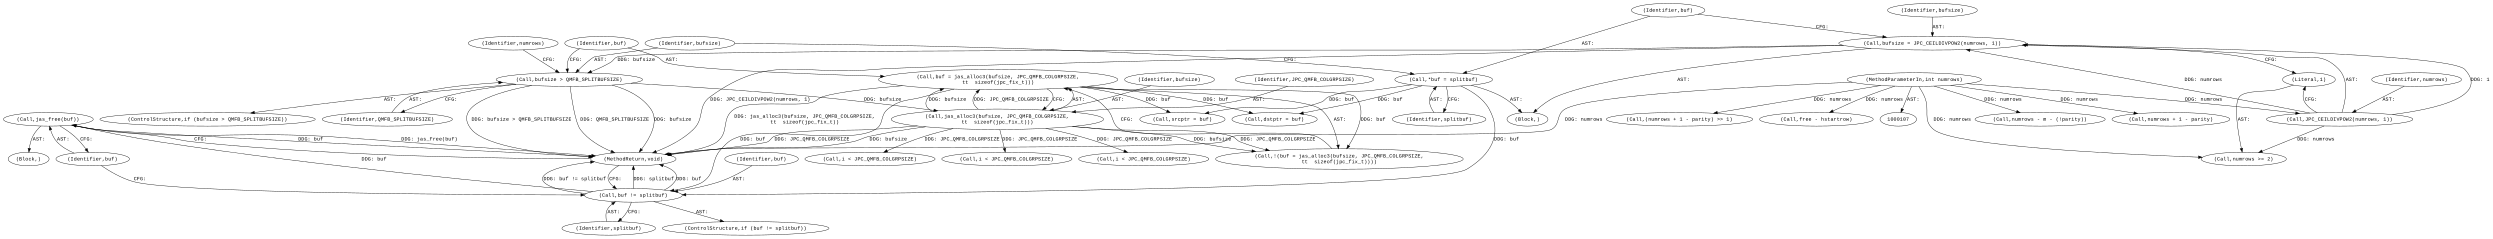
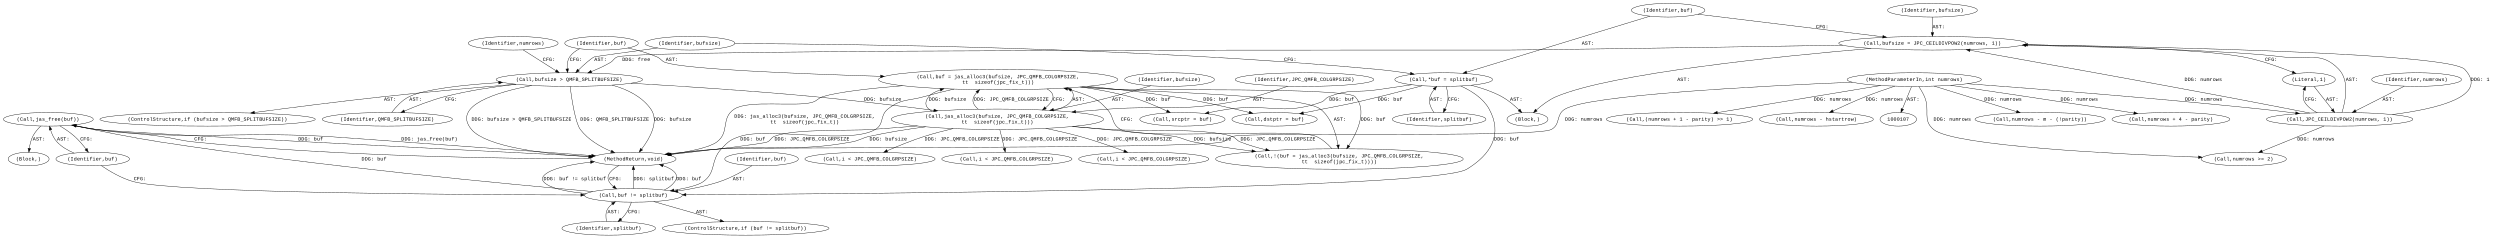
edge "(Call,bufsize = JPC_CEILDIVPOW2(numrows, 1))" -> "(MethodReturn,void)": removed, label "DDG: JPC_CEILDIVPOW2(numrows, 1)"
edge "(Call,bufsize = JPC_CEILDIVPOW2(numrows, 1))" -> "(Call,bufsize > QMFB_SPLITBUFSIZE)": label "DDG: bufsize" -> "DDG: free"
edge "(Literal,1)" -> "(Call,numrows >= 2)": now "(Literal,1)" -> "(Call,JPC_CEILDIVPOW2(numrows, 1))"
node "(Call,free - hstartrow)": label "(Call,free - hstartrow)" -> "(Call,numrows - hstartrow)"
node "(Call,numrows + 1 - parity)": label "(Call,numrows + 1 - parity)" -> "(Call,numrows + 4 - parity)"
